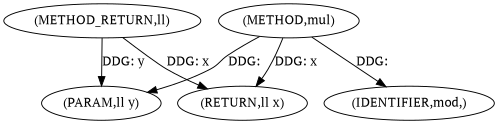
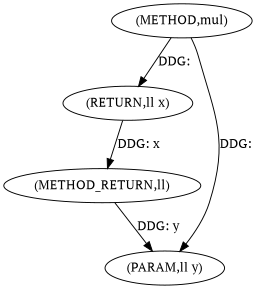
edge "(METHOD,mul)" -> "(RETURN,ll x)": label "DDG: x" -> "DDG: "
edge "(METHOD_RETURN,ll)" -> "(RETURN,ll x)": reversed
node "(IDENTIFIER,mod,)": removed
